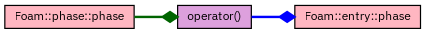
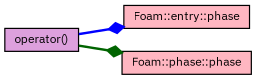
edge "Foam::phase::phase" -> "operator()": reversed
